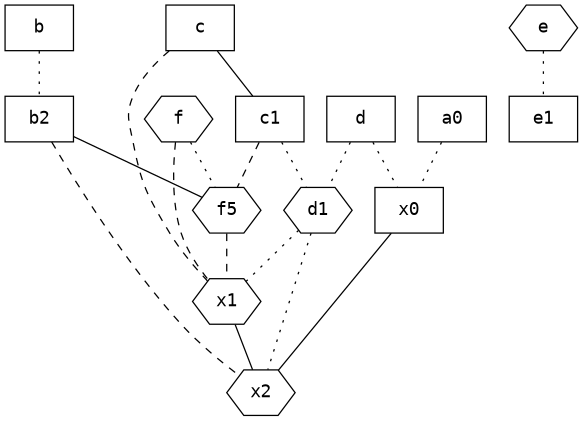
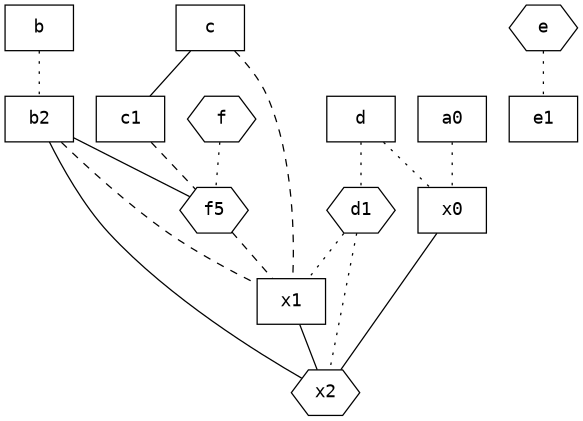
edge "c1" -- "d1": removed
edge "f" -- "x1": now "b2" -- "x1"
edge "b2" -- "x2": style dashed -> solid
node "x1": shape hexagon -> box
